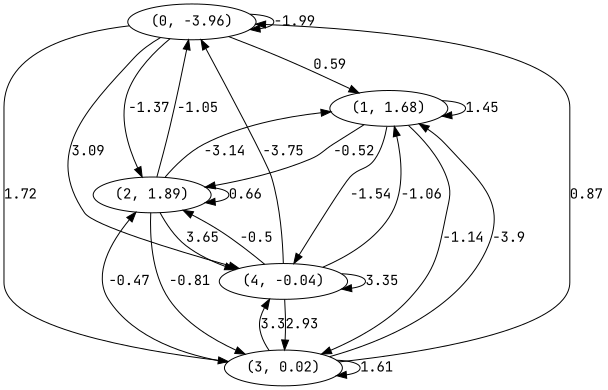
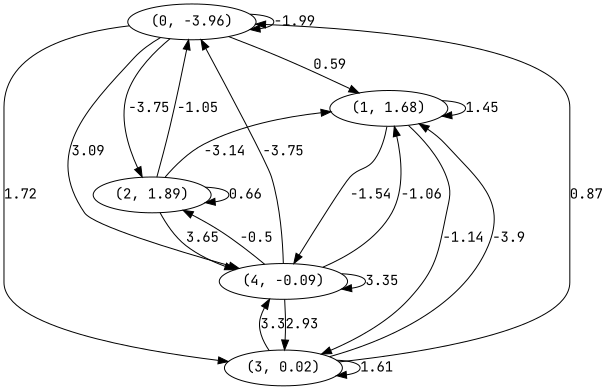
edge "(0, -3.96)" -> "(2, 1.89)": label "-1.37" -> "-3.75"
edge "(1, 1.68)" -> "(2, 1.89)": removed, label "-0.52"
node "(4, -0.04)": label "(4, -0.04)" -> "(4, -0.09)"
edge "(2, 1.89)" -> "(3, 0.02)": removed, label "-0.81"
edge "(3, 0.02)" -> "(2, 1.89)": removed, label "-0.47"
